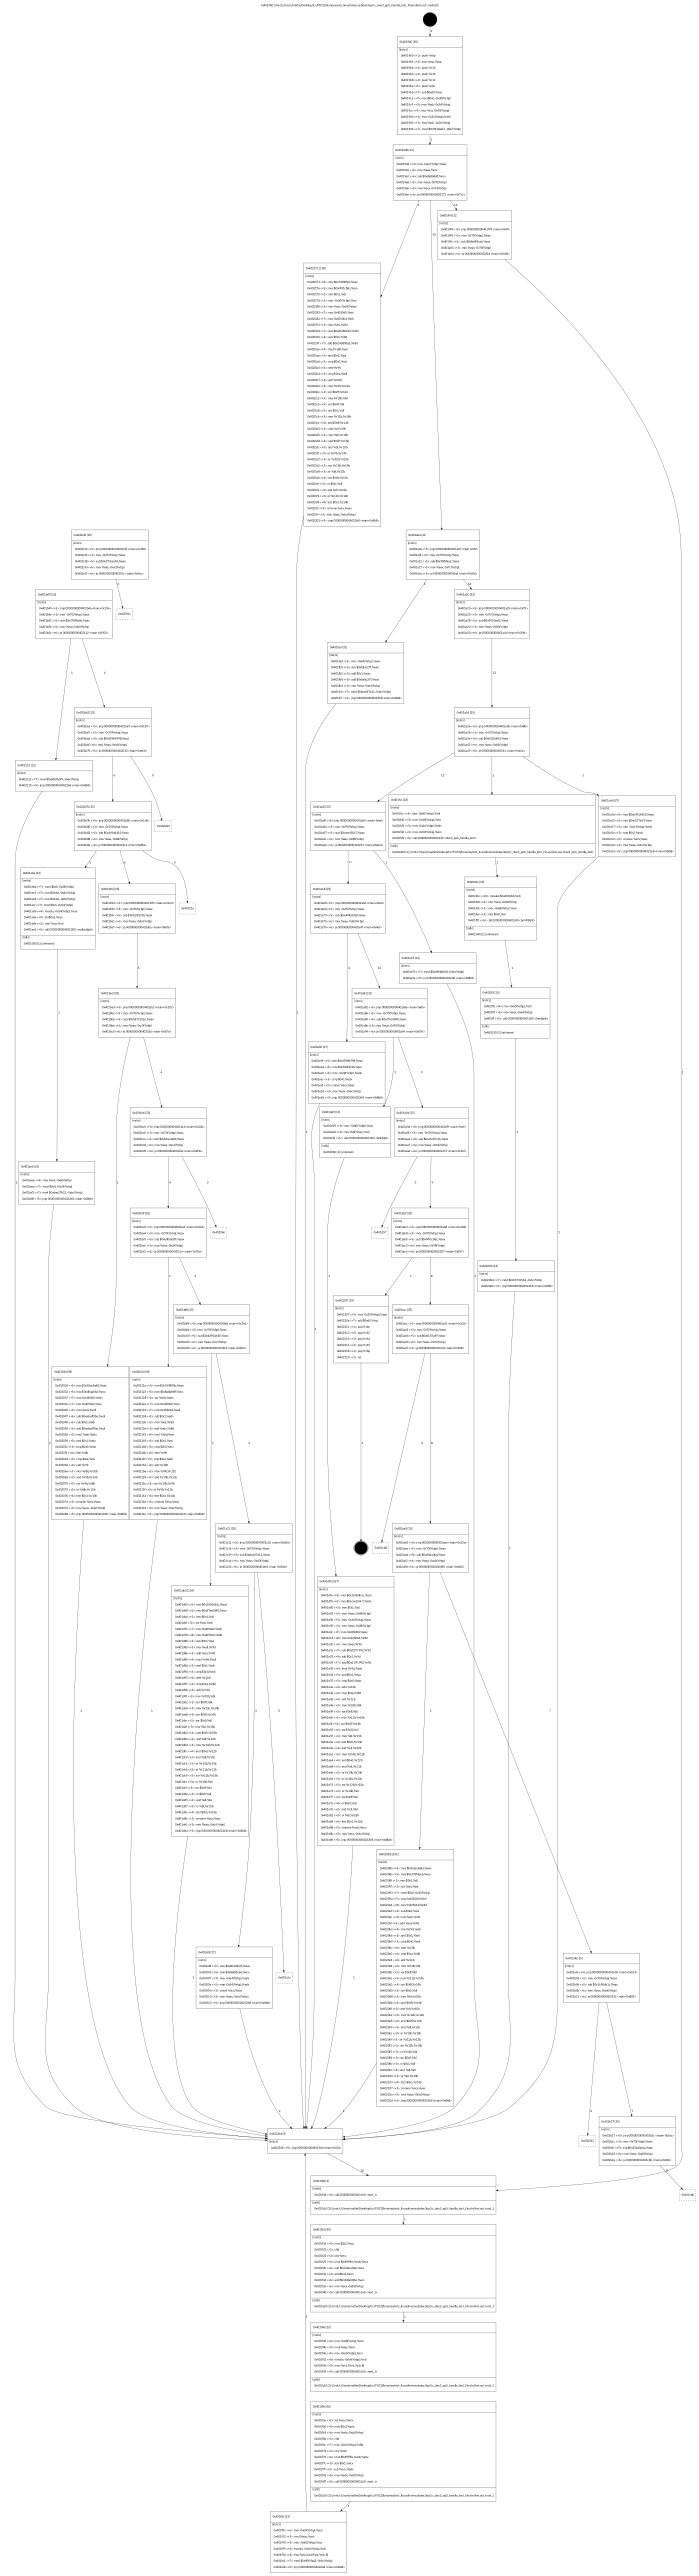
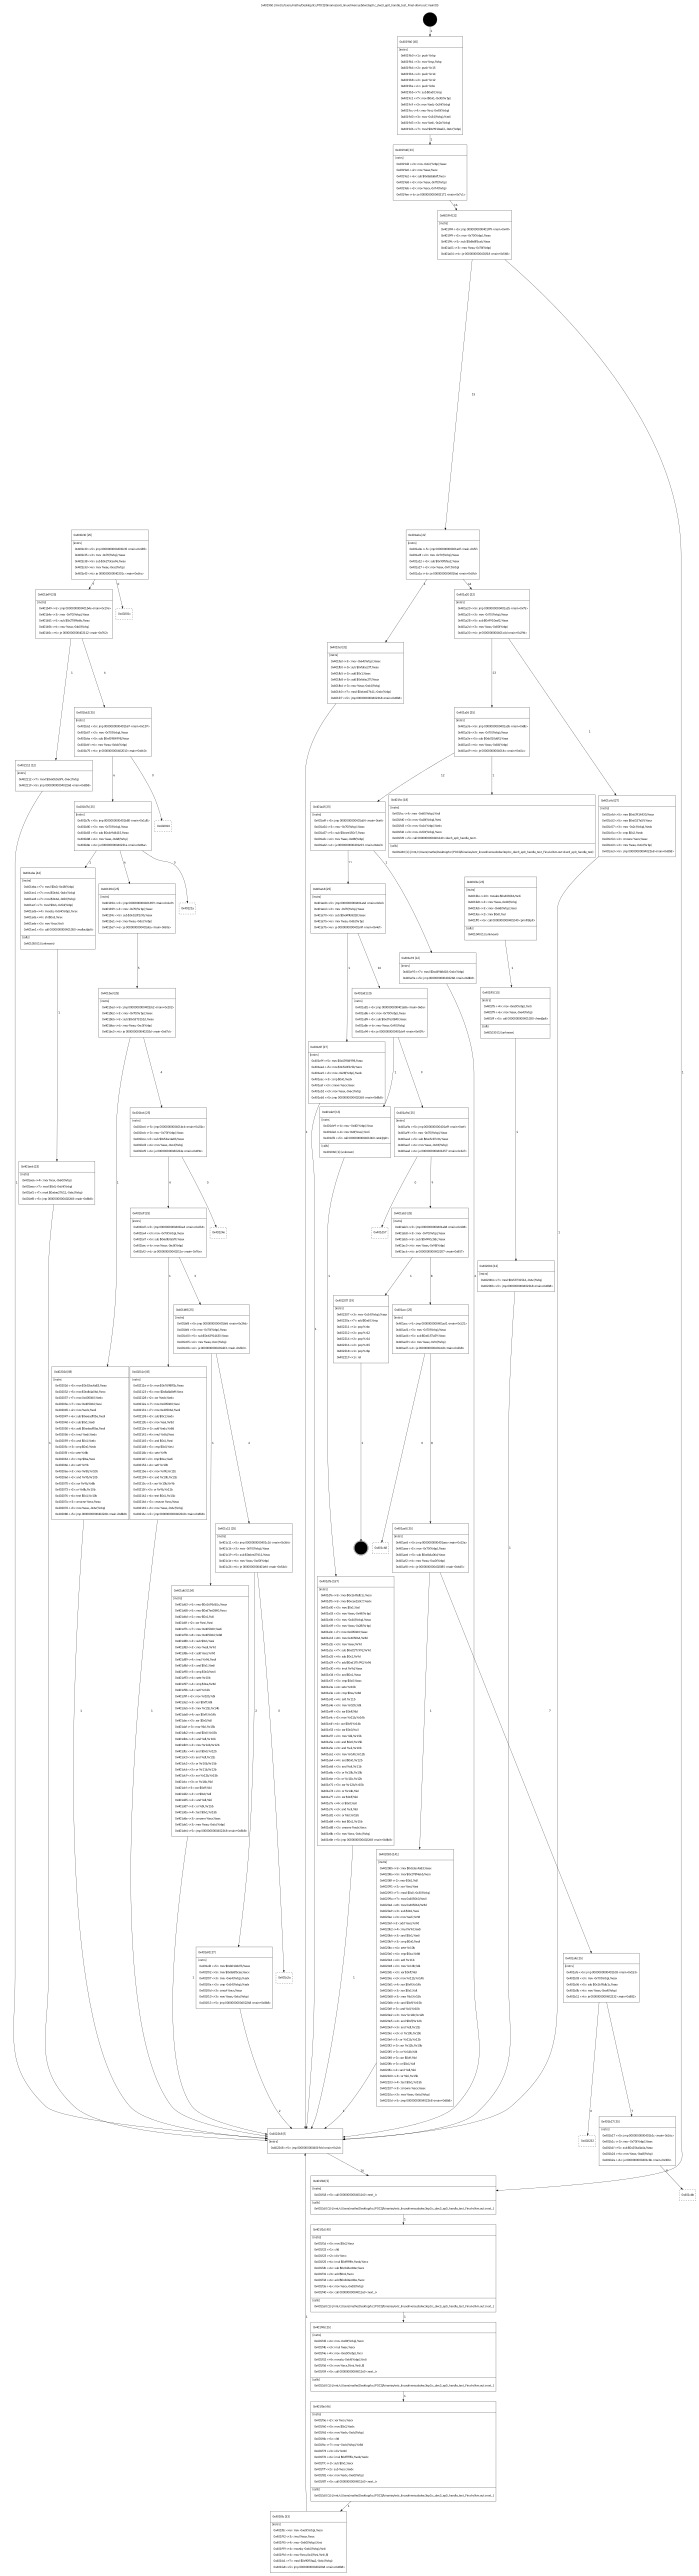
edge "0x4019dd [23]" -> "0x401a0a [22]": now "0x4019f4 [22]" -> "0x401a0a [22]"
node "0x402171 [150]": removed
edge "0x401b30 [25]" -> "0x401b49 [25]": added, label "7"
edge "0x401a36 [25]" -> "0x401c4d [27]": now "0x401a20 [22]" -> "0x401c4d [27]"
edge "0x401fcc [18]" -> "0x401fde [23]": removed, label "1"
edge "0x401f45 [25]" -> "0x401f5e [46]": added, label "1"
